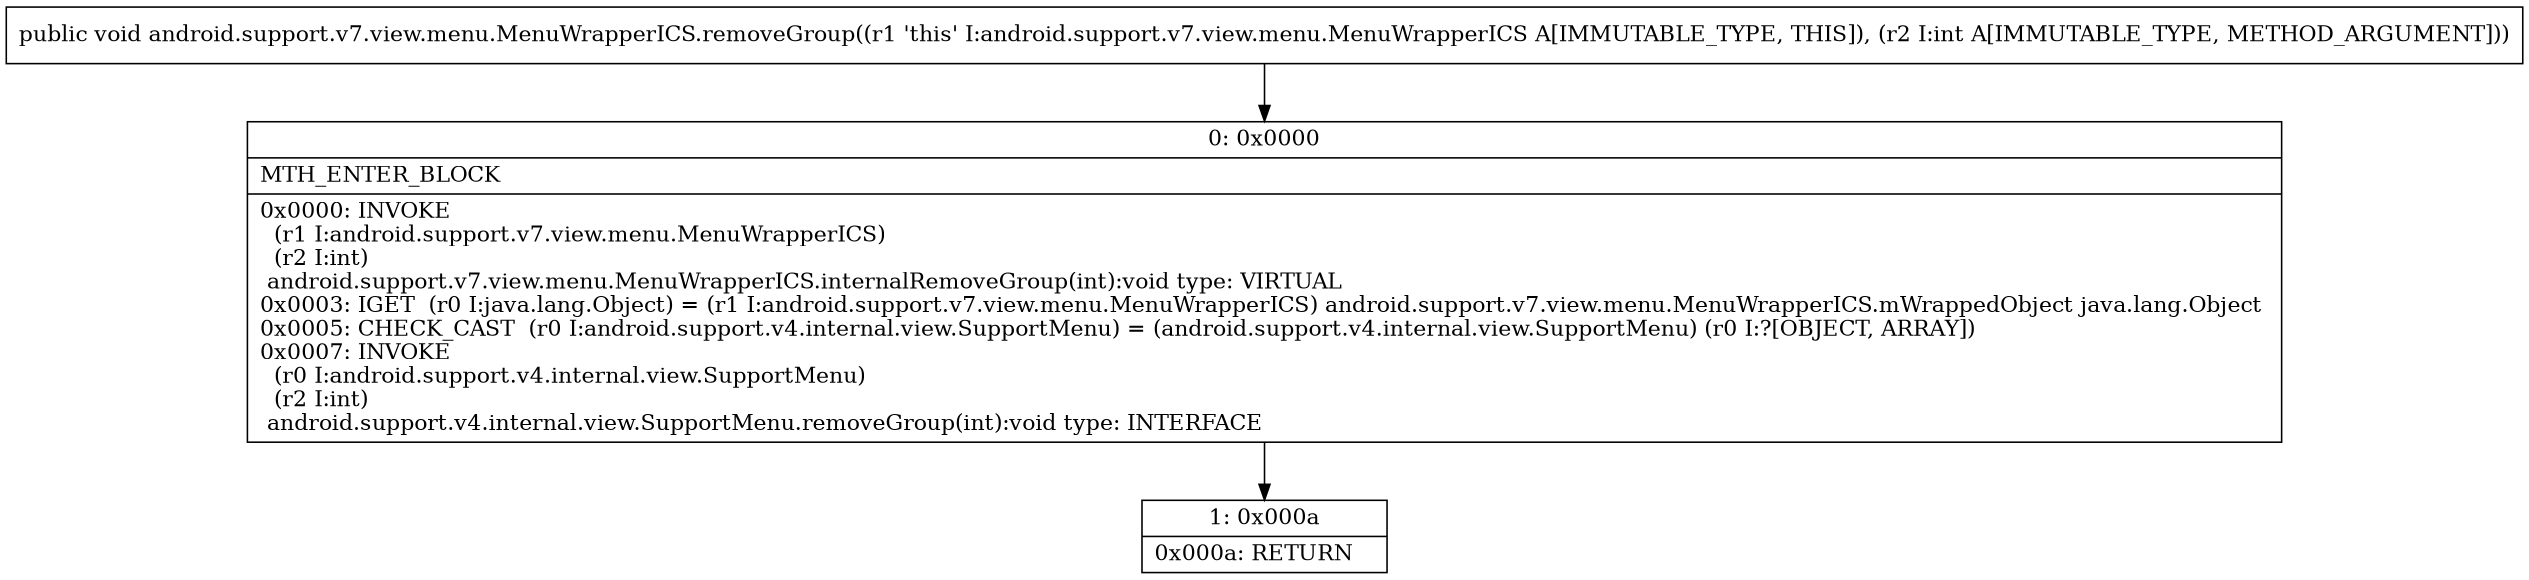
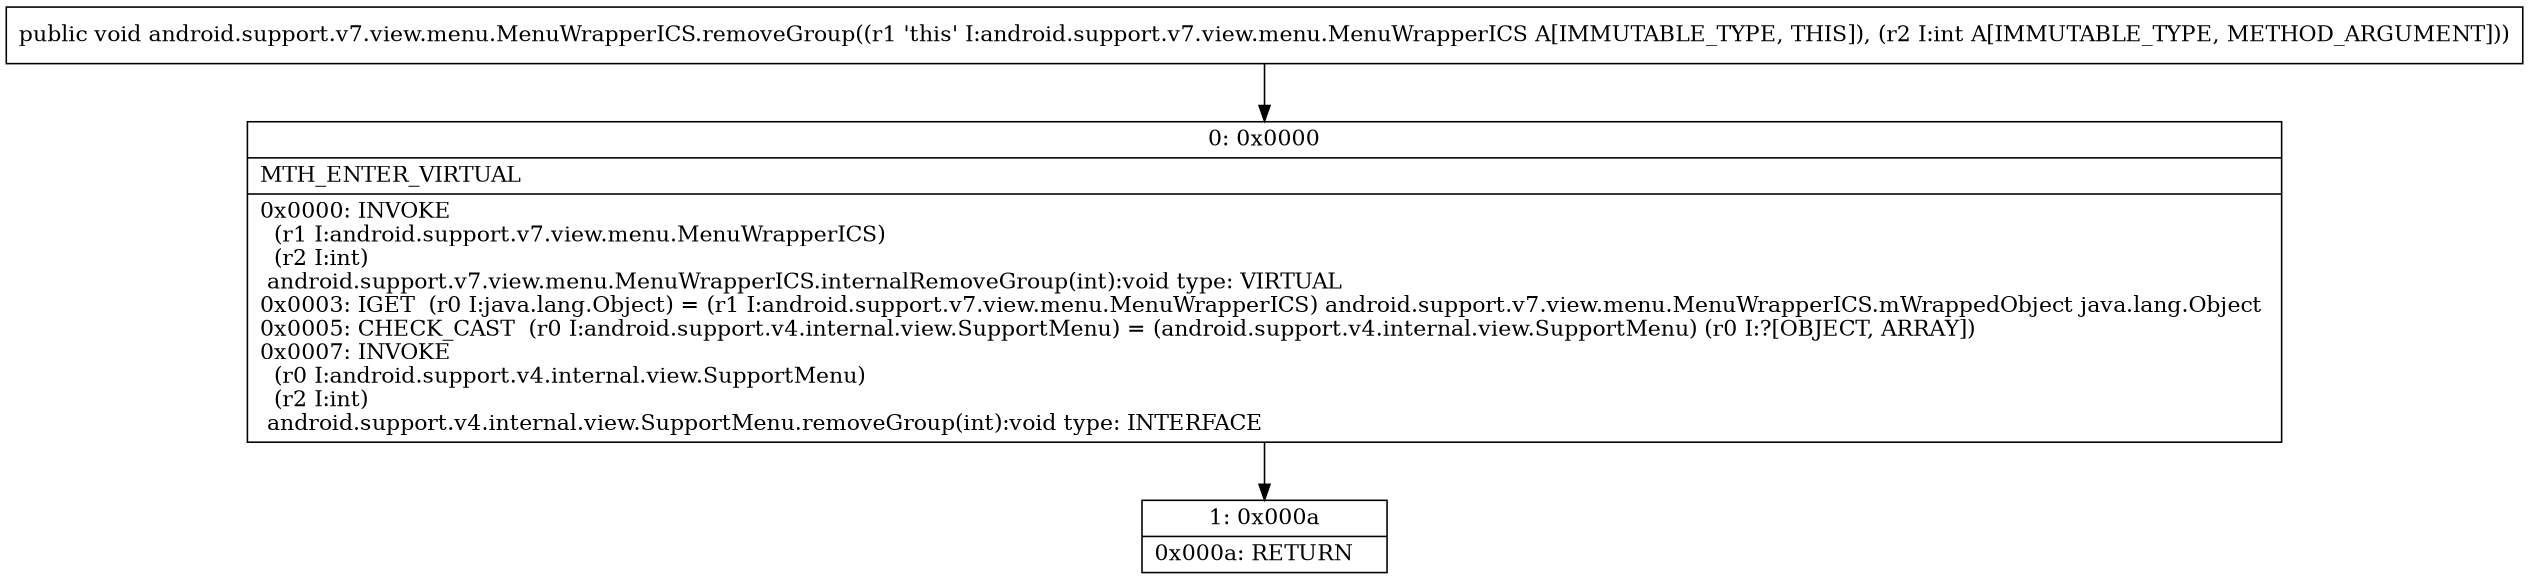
node "0: 0x0000": text "MTH_ENTER_BLOCK" -> "MTH_ENTER_VIRTUAL"
